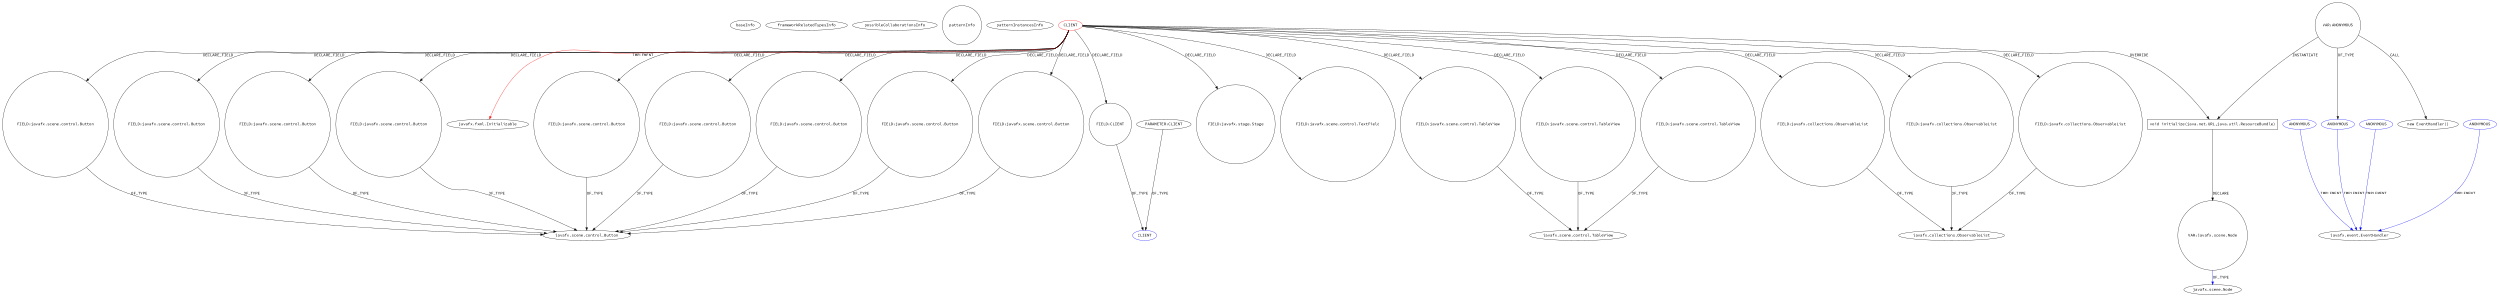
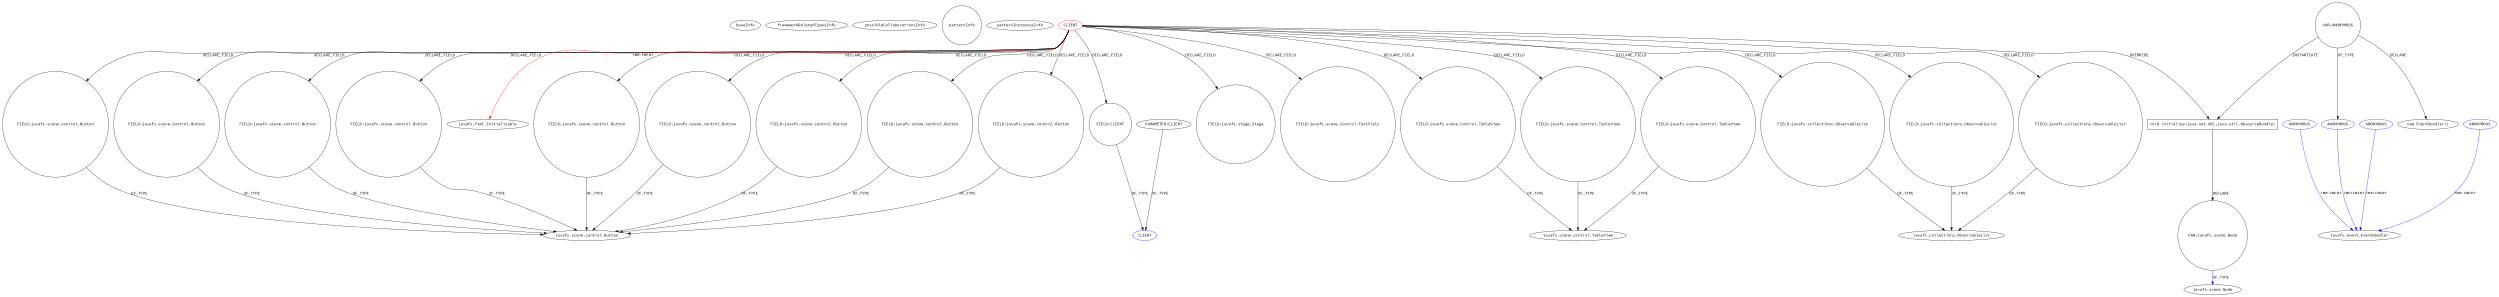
edge "VAR:ANONYMOUS" -> "new EventHandler()": label "CALL" -> "DECLARE"
